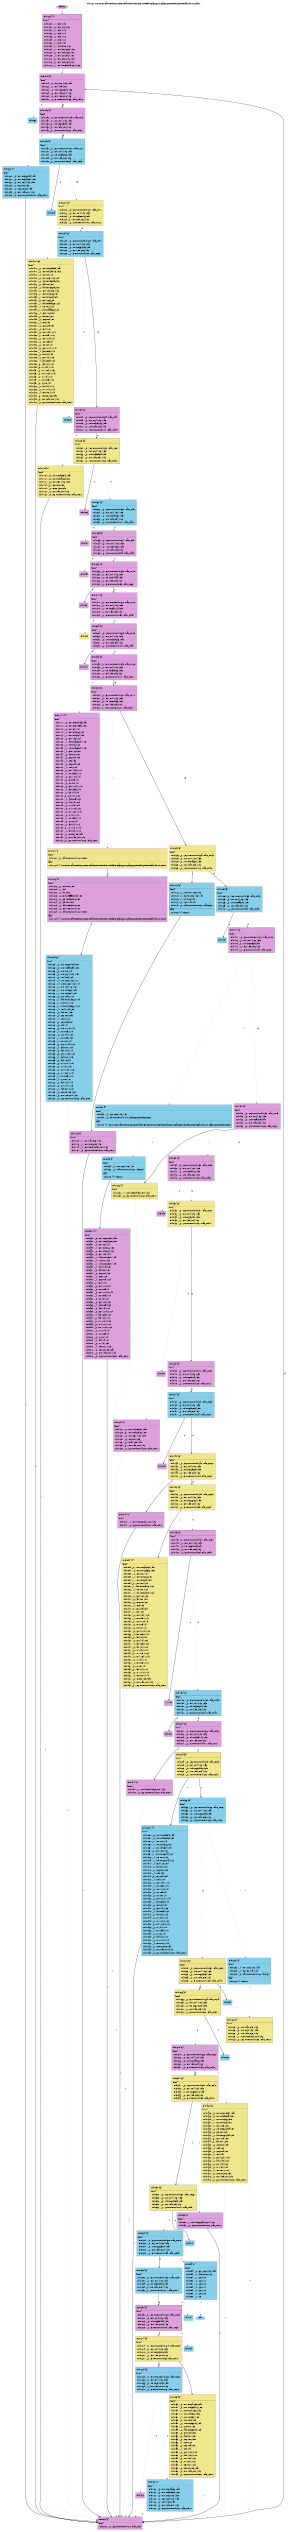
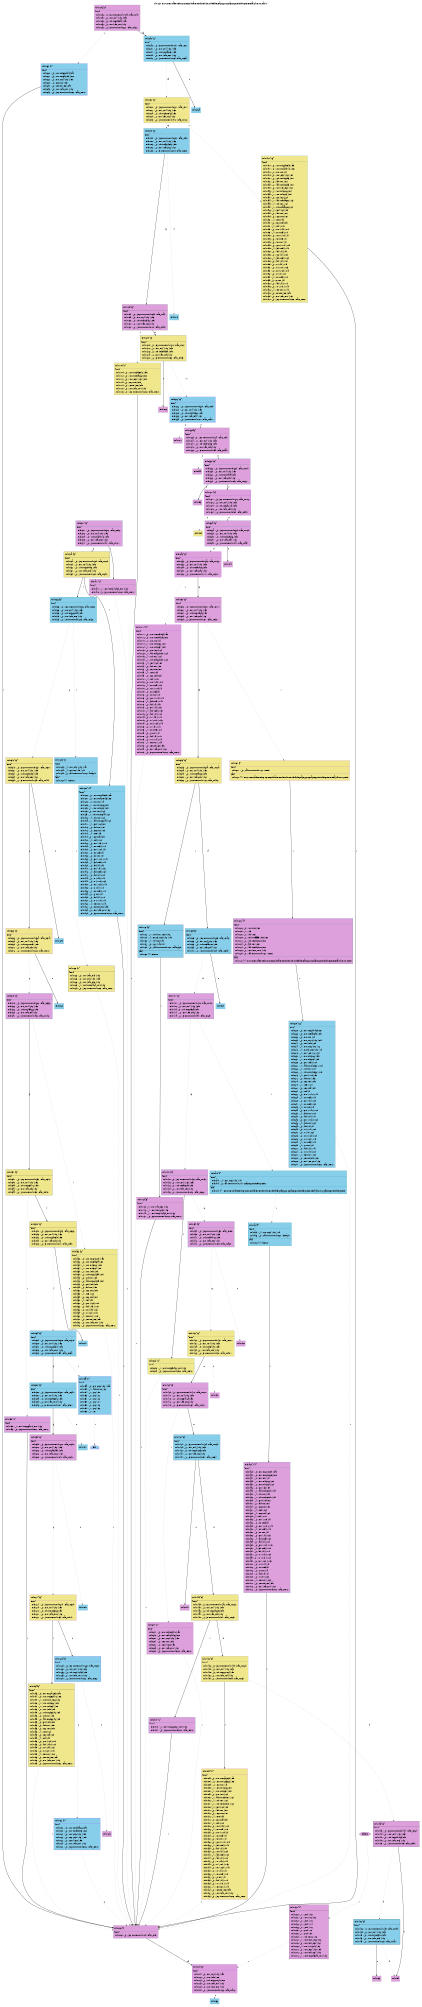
edge "0x40127f [23]" -> "0x401296 [22]": removed, label "20"
edge "0x4014e8 [25]" -> "0x401501 [25]": now "0x4014e8 [25]" -> "0x401fef"
